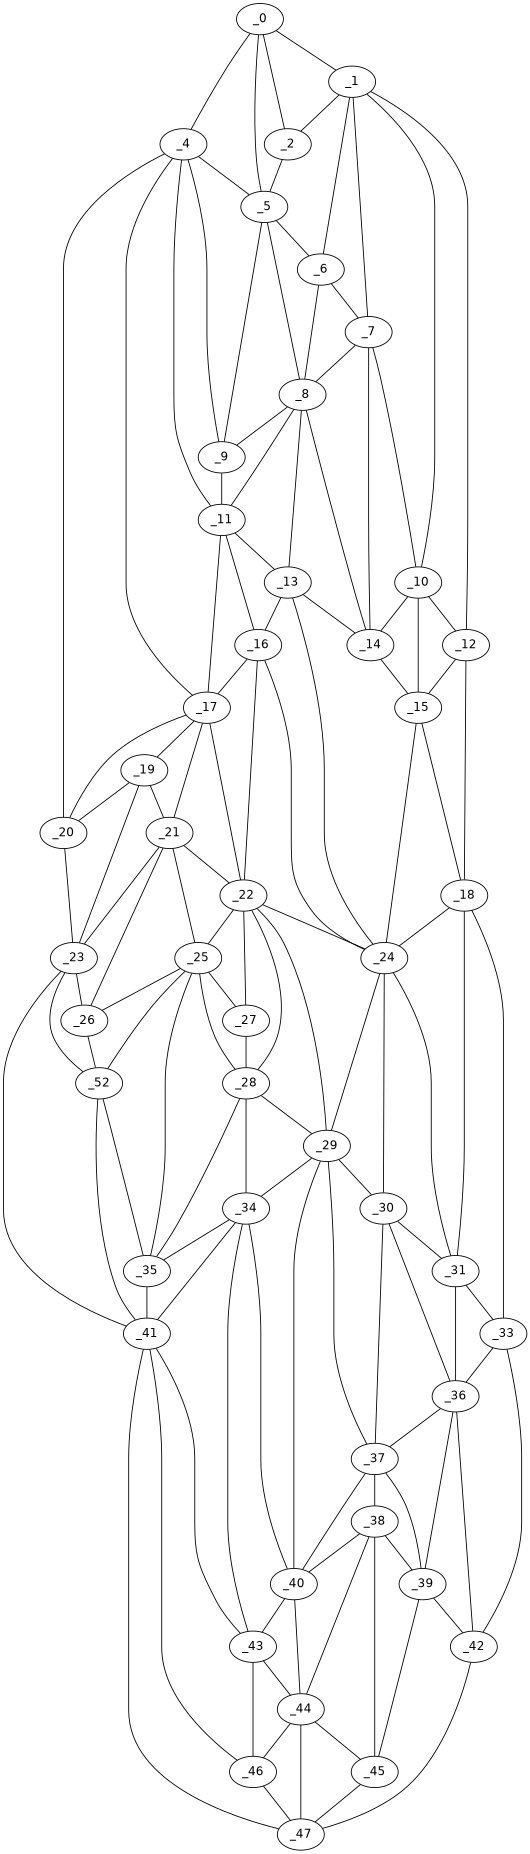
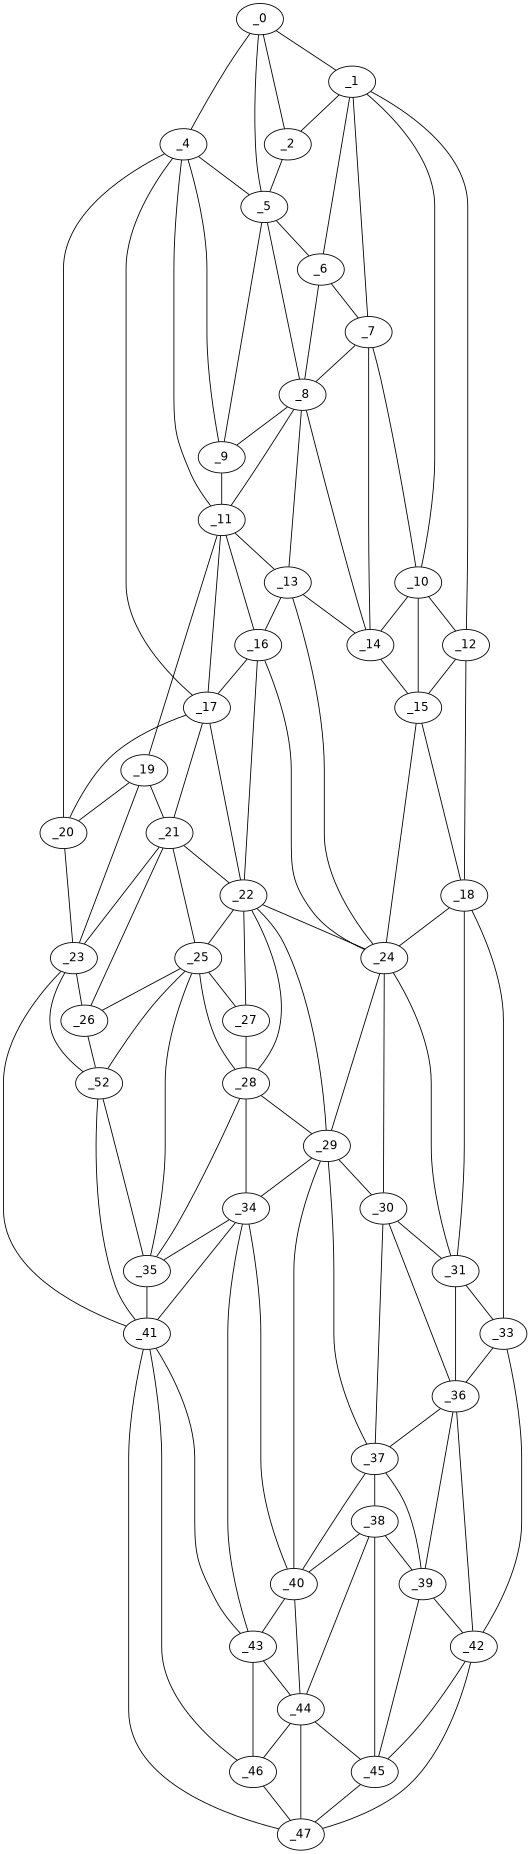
edge "_17" -- "_19": now "_11" -- "_19"
edge "_42" -- "_45": added
